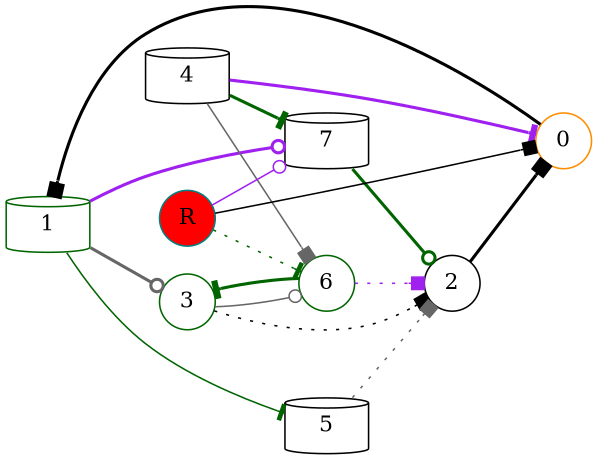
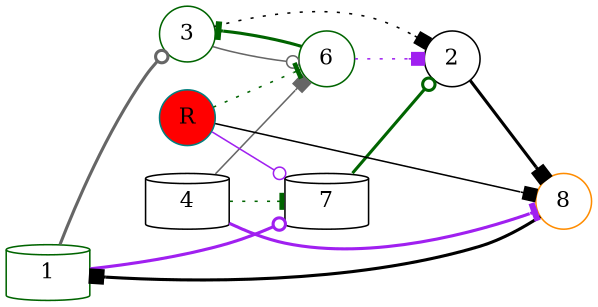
edge "4" -> "7": style bold -> dotted
node "0": label "0" -> "8"
node "5": removed
